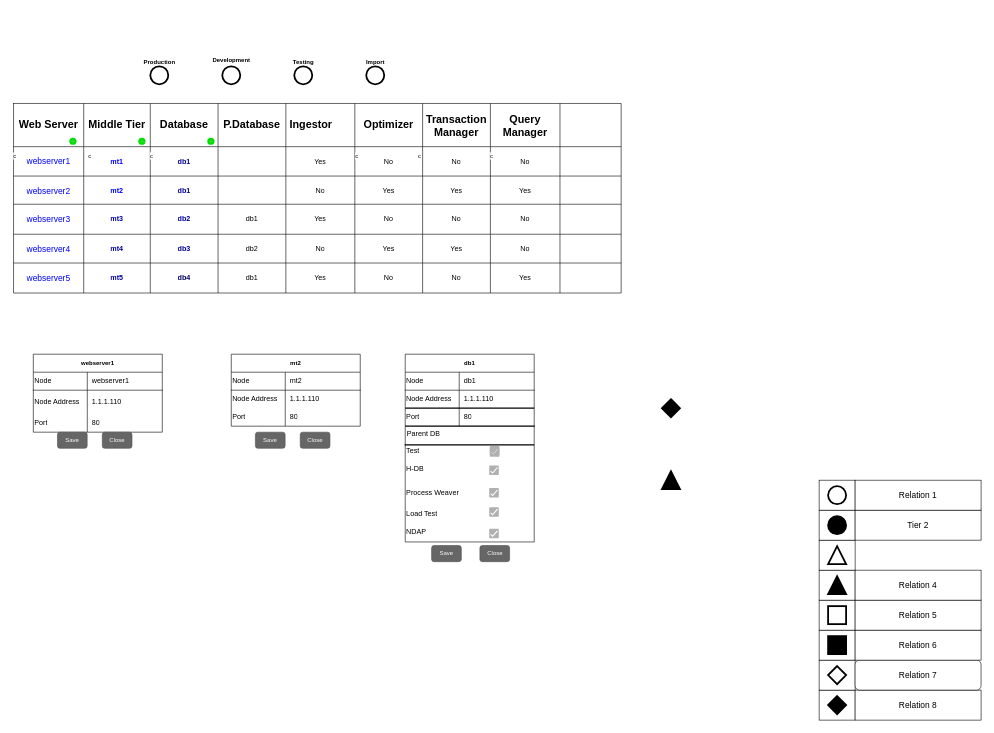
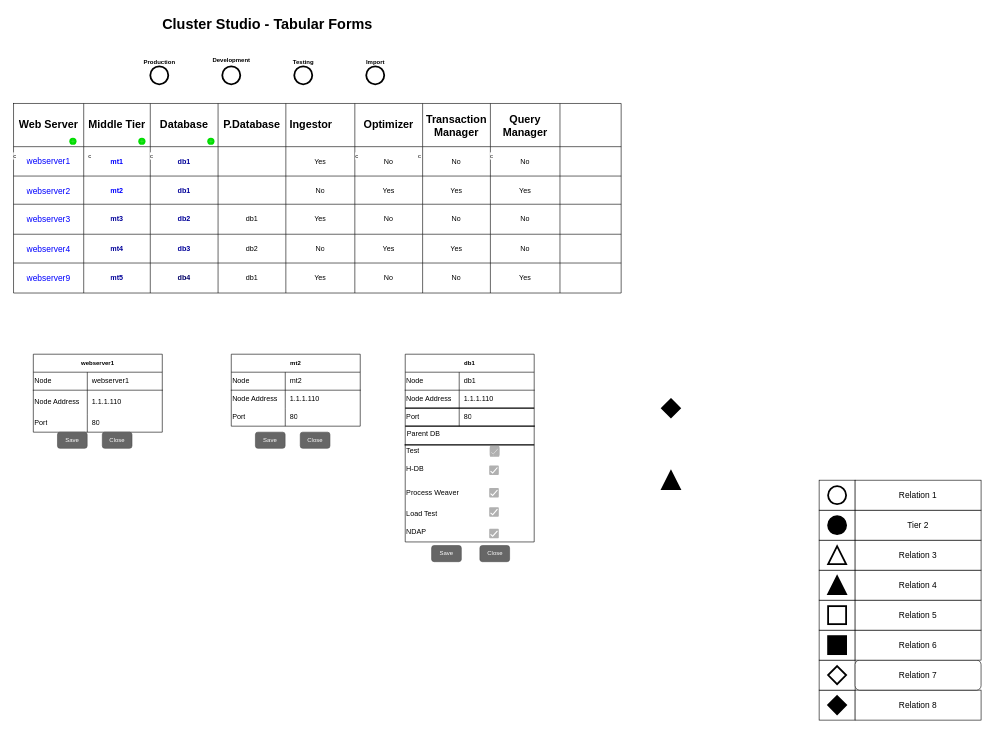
node "Cluster Studio - Tabular Forms": added
node "webserver5": label "webserver5" -> "webserver9"
node "Relation 3": added
